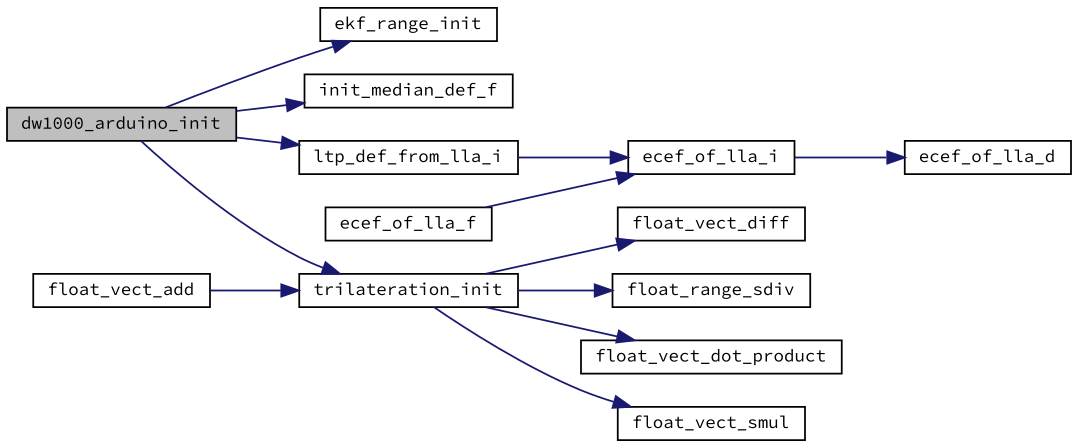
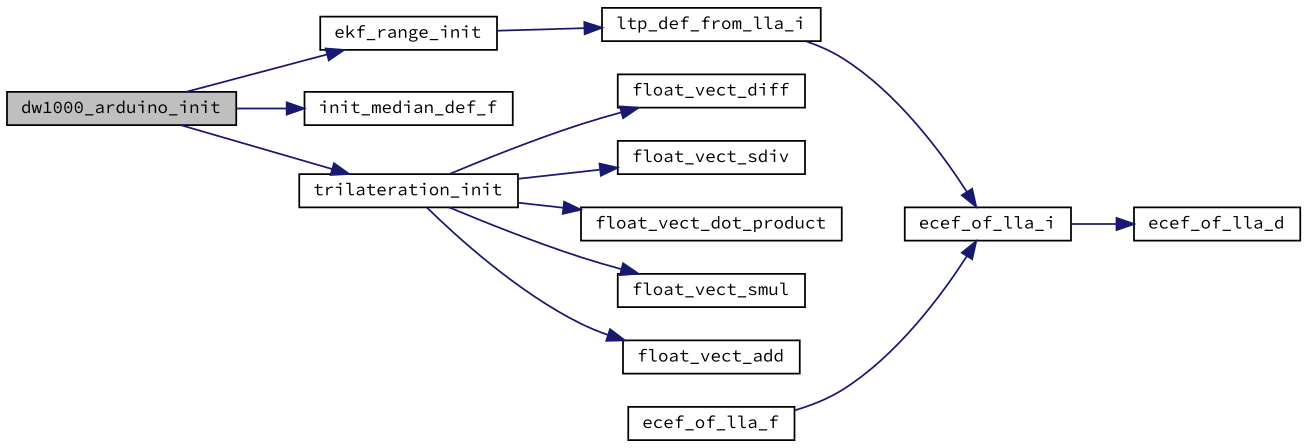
edge "dw1000_arduino_init" -> "ltp_def_from_lla_i": now "ekf_range_init" -> "ltp_def_from_lla_i"
edge "float_vect_add" -> "trilateration_init": reversed
node "float_range_sdiv": label "float_range_sdiv" -> "float_vect_sdiv"
